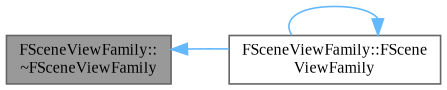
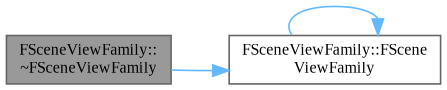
edge "FSceneViewFamily::FScene ViewFamily" -> "FSceneViewFamily:: ~FSceneViewFamily": reversed
